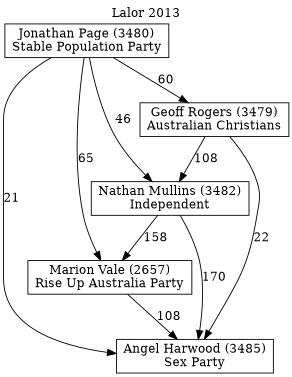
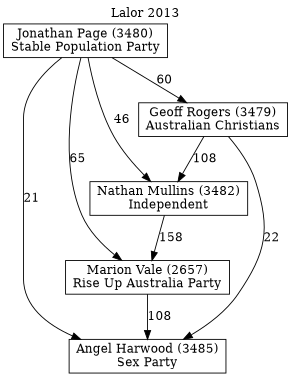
edge "Nathan Mullins (3482) Independent" -> "Angel Harwood (3485) Sex Party": removed, label "170"
